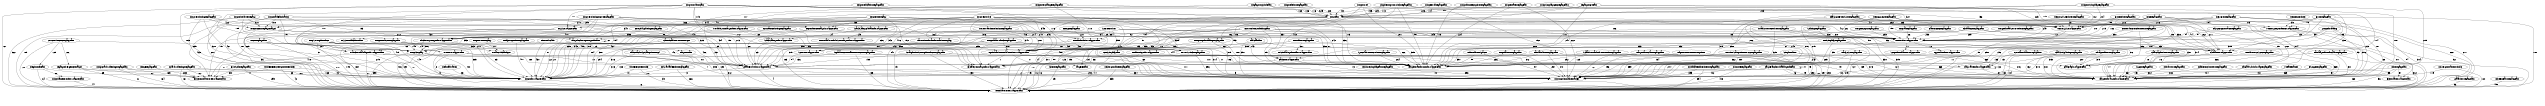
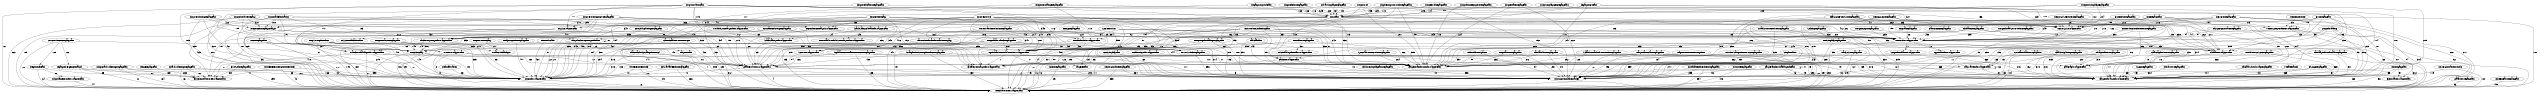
node "IndVarSimplifyLegacyPass": added
node "InferFunctionAttrsLegacyPass": removed
edge "ConstantHoistingLegacyPass" -> "DominatorTreeWrapperPass": added, label "141"
